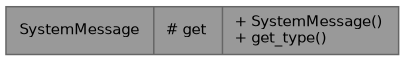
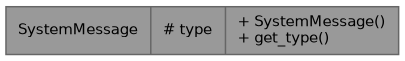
node "SystemMessage": text "# get" -> "# type"
